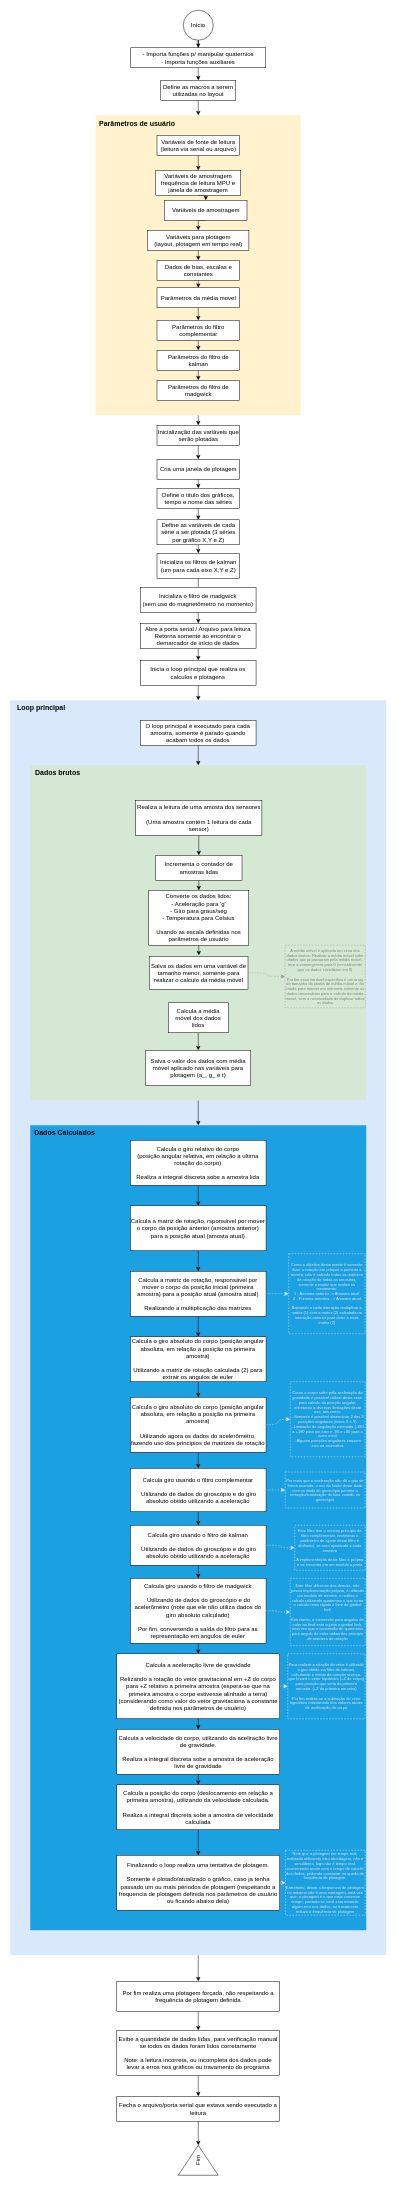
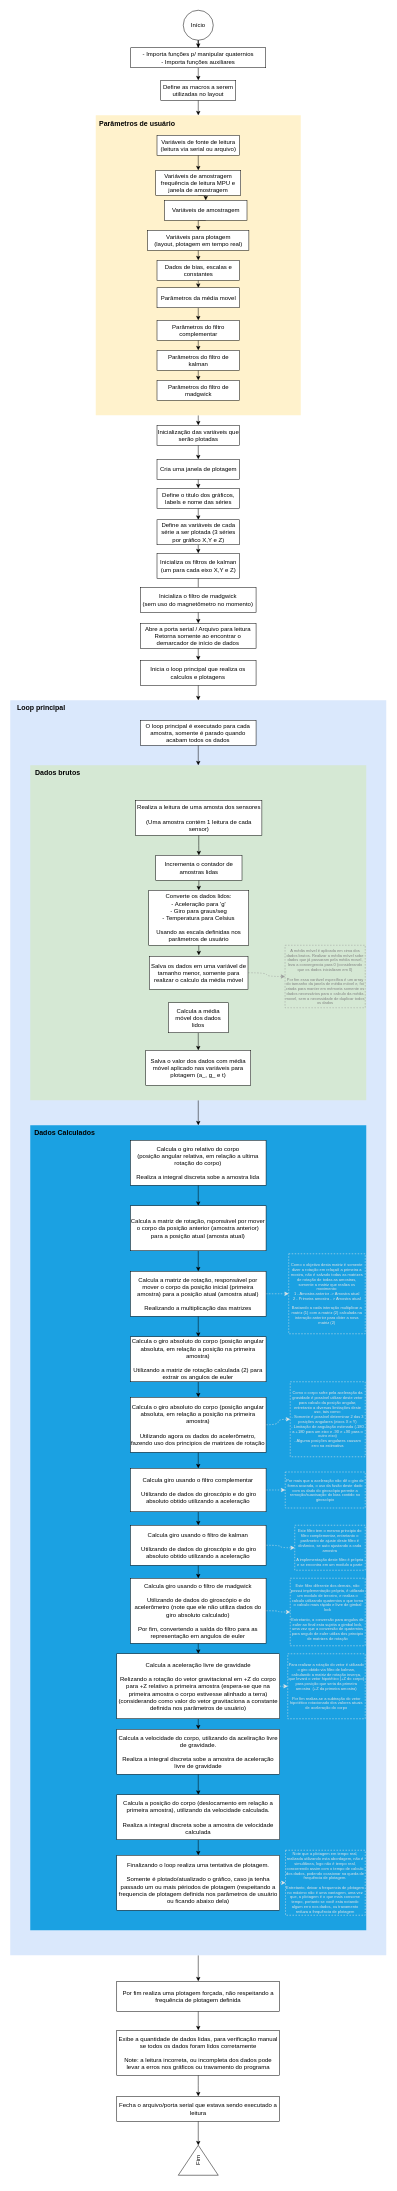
node "Define o titulo dos gráficos, tempo e nome das séries": label "Define o titulo dos gráficos, tempo e nome das séries" -> "Define o titulo dos gráficos, labels e nome das séries"
node "Calcula a posição do corpo (deslocamento em relação a primeira amostra), utilizando da velocidade calculada. Realiza a integral discreta sobe a amostra de velocidade calculada": moved (198, 1807) -> (198, 1817)
